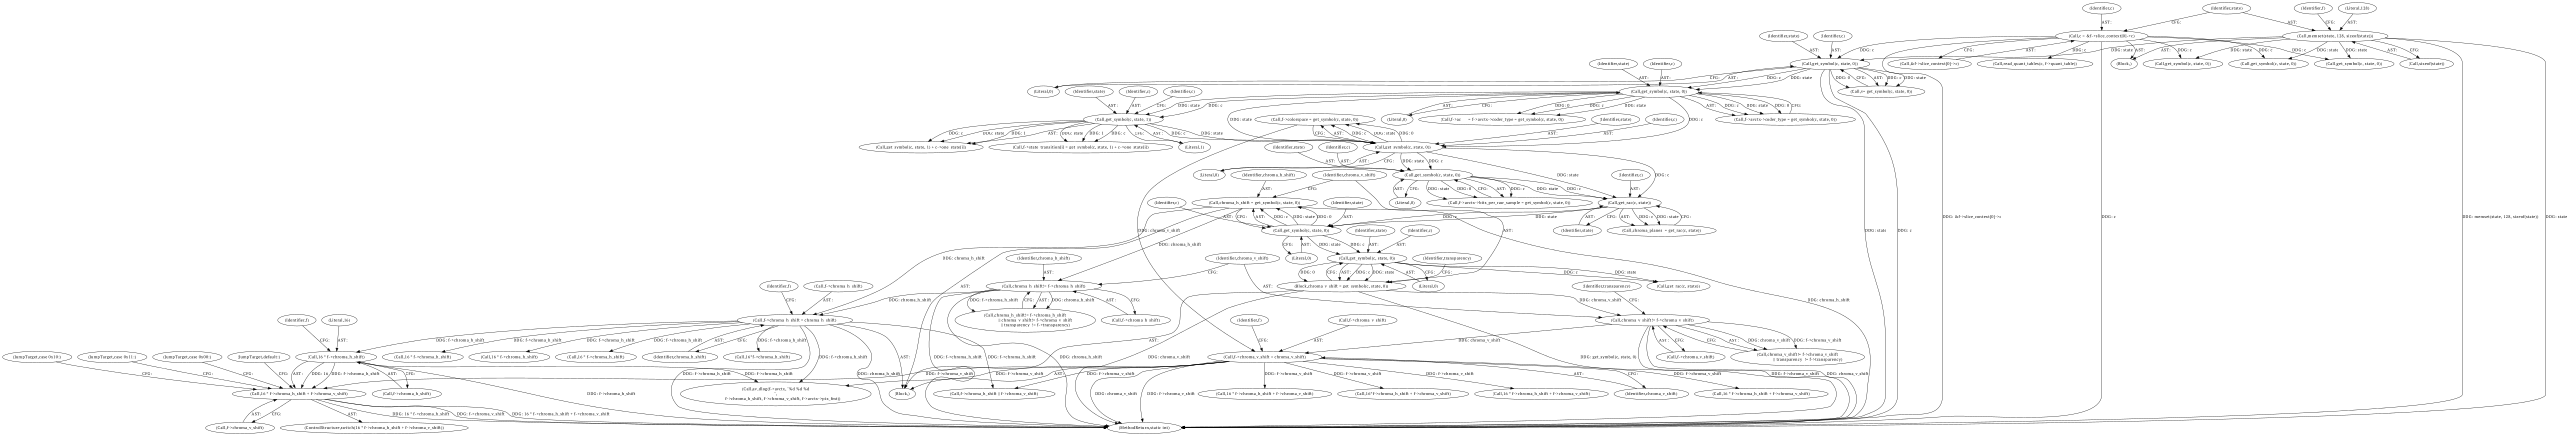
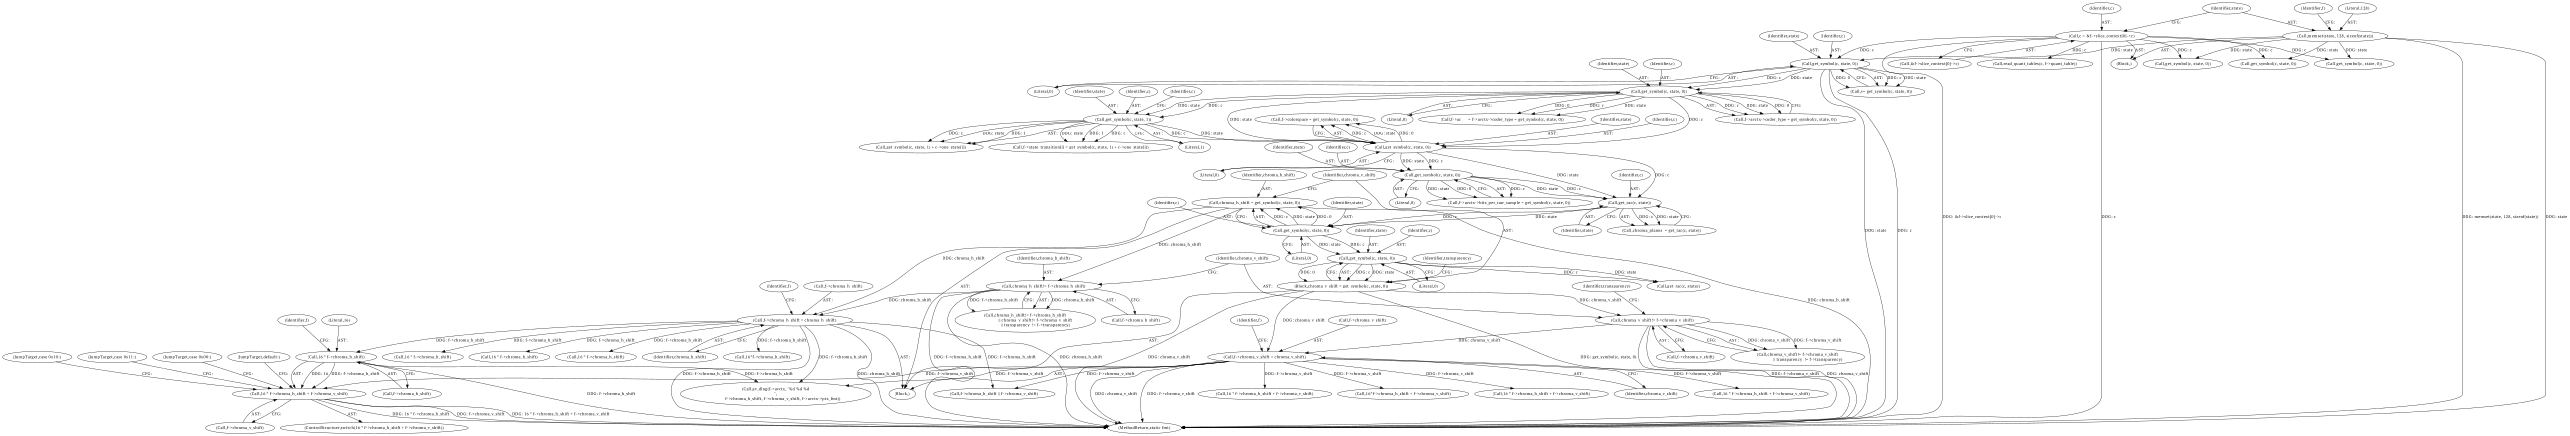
node "(Call,sizeof(state))": removed
edge "(Call,f->colorspace = get_symbol(c, state, 0))" -> "(Call,f->chroma_v_shift = chroma_v_shift)": now "(Block,chroma_v_shift = get_symbol(c, state, 0))" -> "(Call,f->chroma_v_shift = chroma_v_shift)"
node "(MethodReturn,static int)": label "(MethodReturn,static int)" -> "(MethodReturn,static fmt)"
